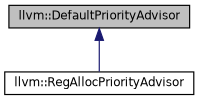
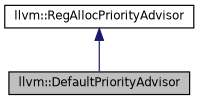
edge "llvm::RegAllocPriorityAdvisor" -> "llvm::DefaultPriorityAdvisor": reversed
